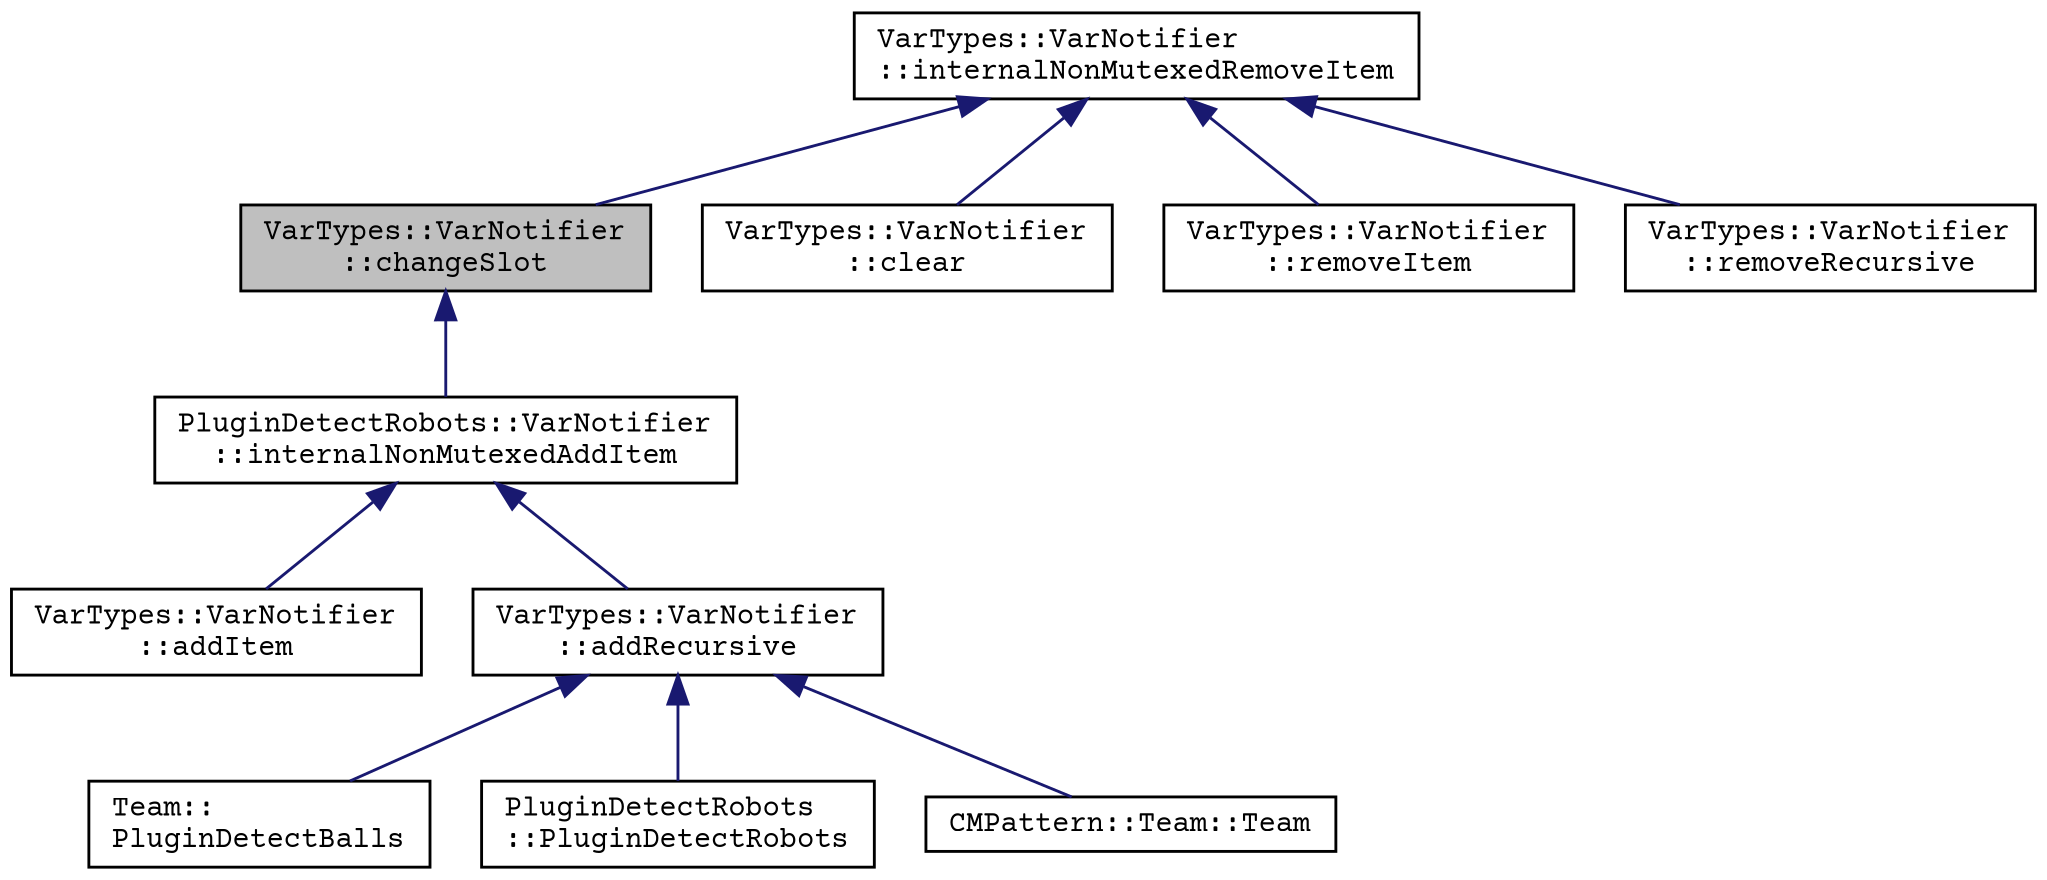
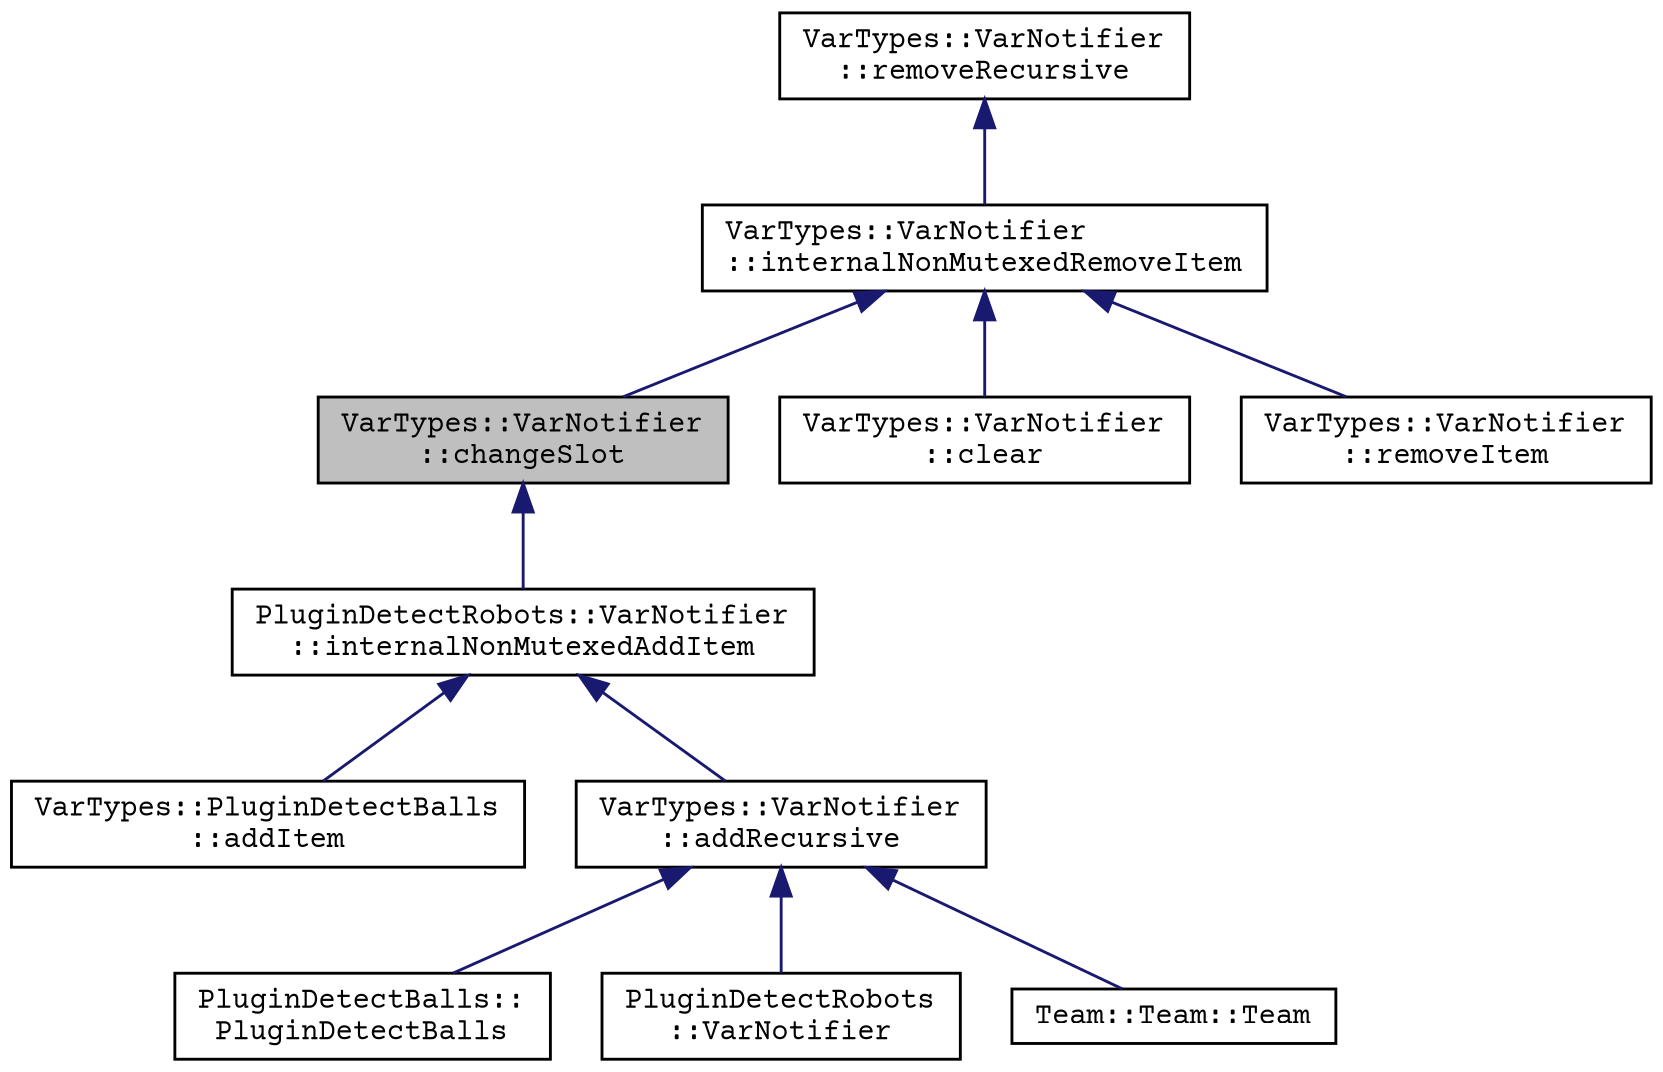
edge "VarTypes::VarNotifier ::removeRecursive" -> "VarTypes::VarNotifier ::internalNonMutexedRemoveItem": reversed
node "VarTypes::VarNotifier ::addItem": label "VarTypes::VarNotifier ::addItem" -> "VarTypes::PluginDetectBalls ::addItem"
node "Team:: PluginDetectBalls": label "Team:: PluginDetectBalls" -> "PluginDetectBalls:: PluginDetectBalls"
node "PluginDetectRobots ::PluginDetectRobots": label "PluginDetectRobots ::PluginDetectRobots" -> "PluginDetectRobots ::VarNotifier"
node "CMPattern::Team::Team": label "CMPattern::Team::Team" -> "Team::Team::Team"
